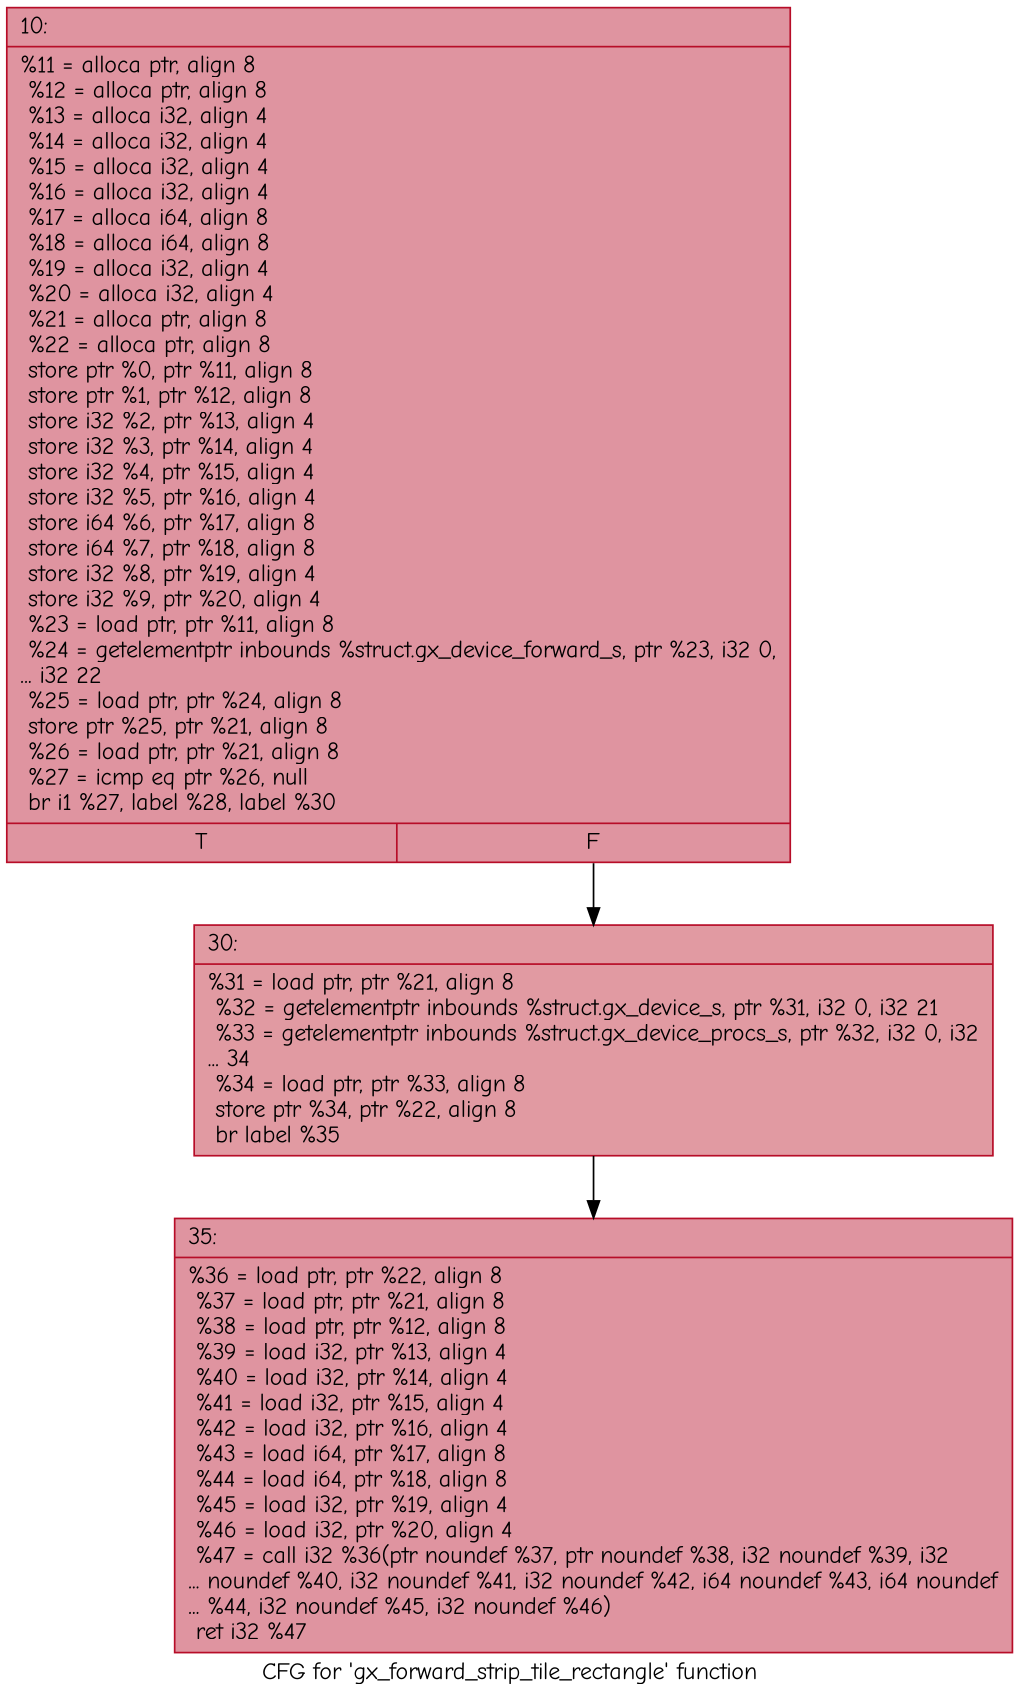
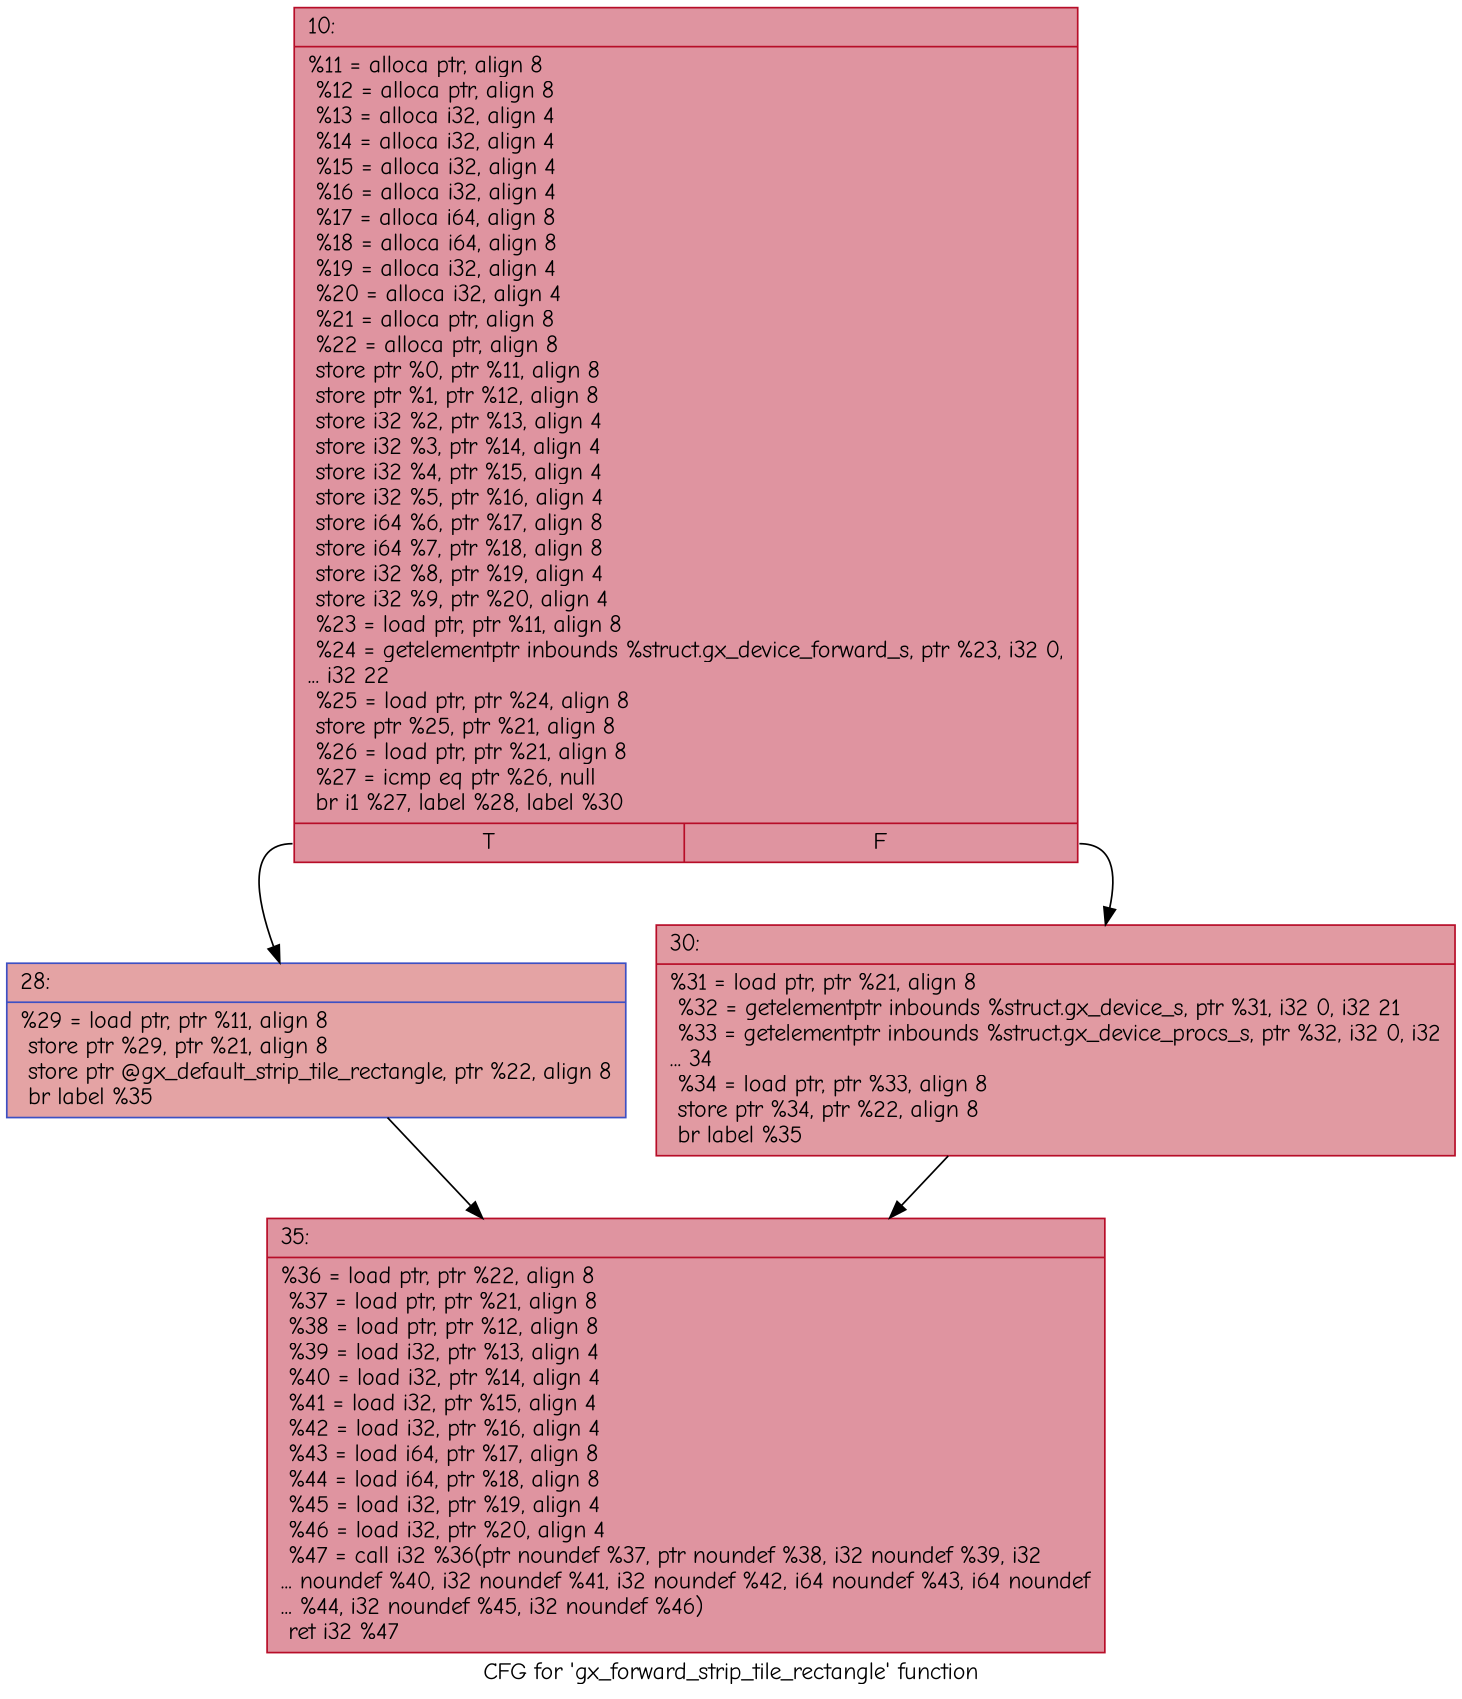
node "28:": added
